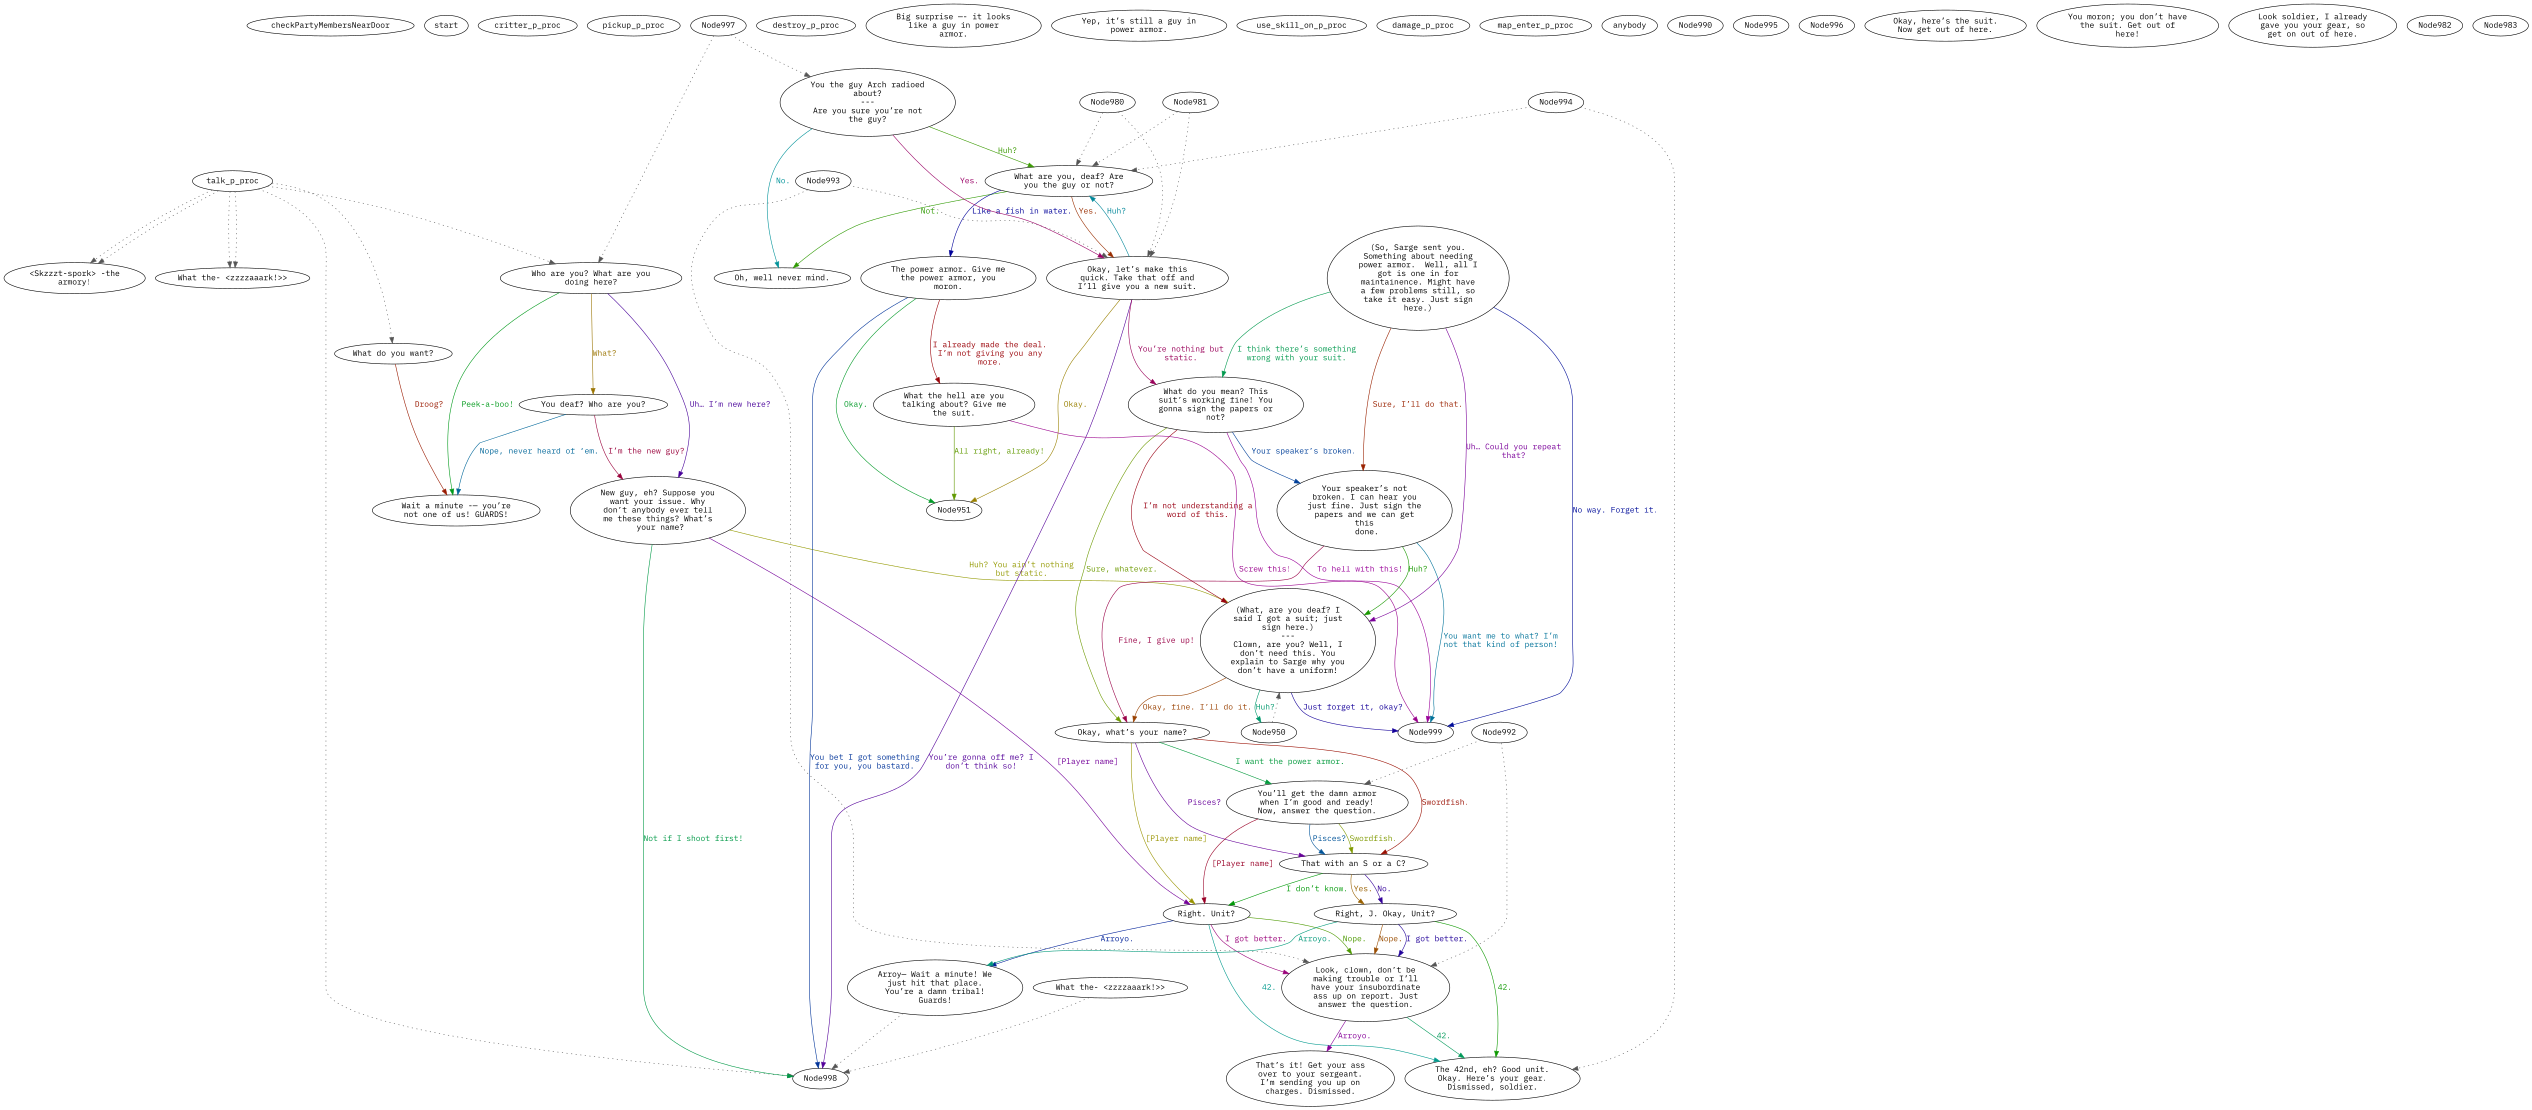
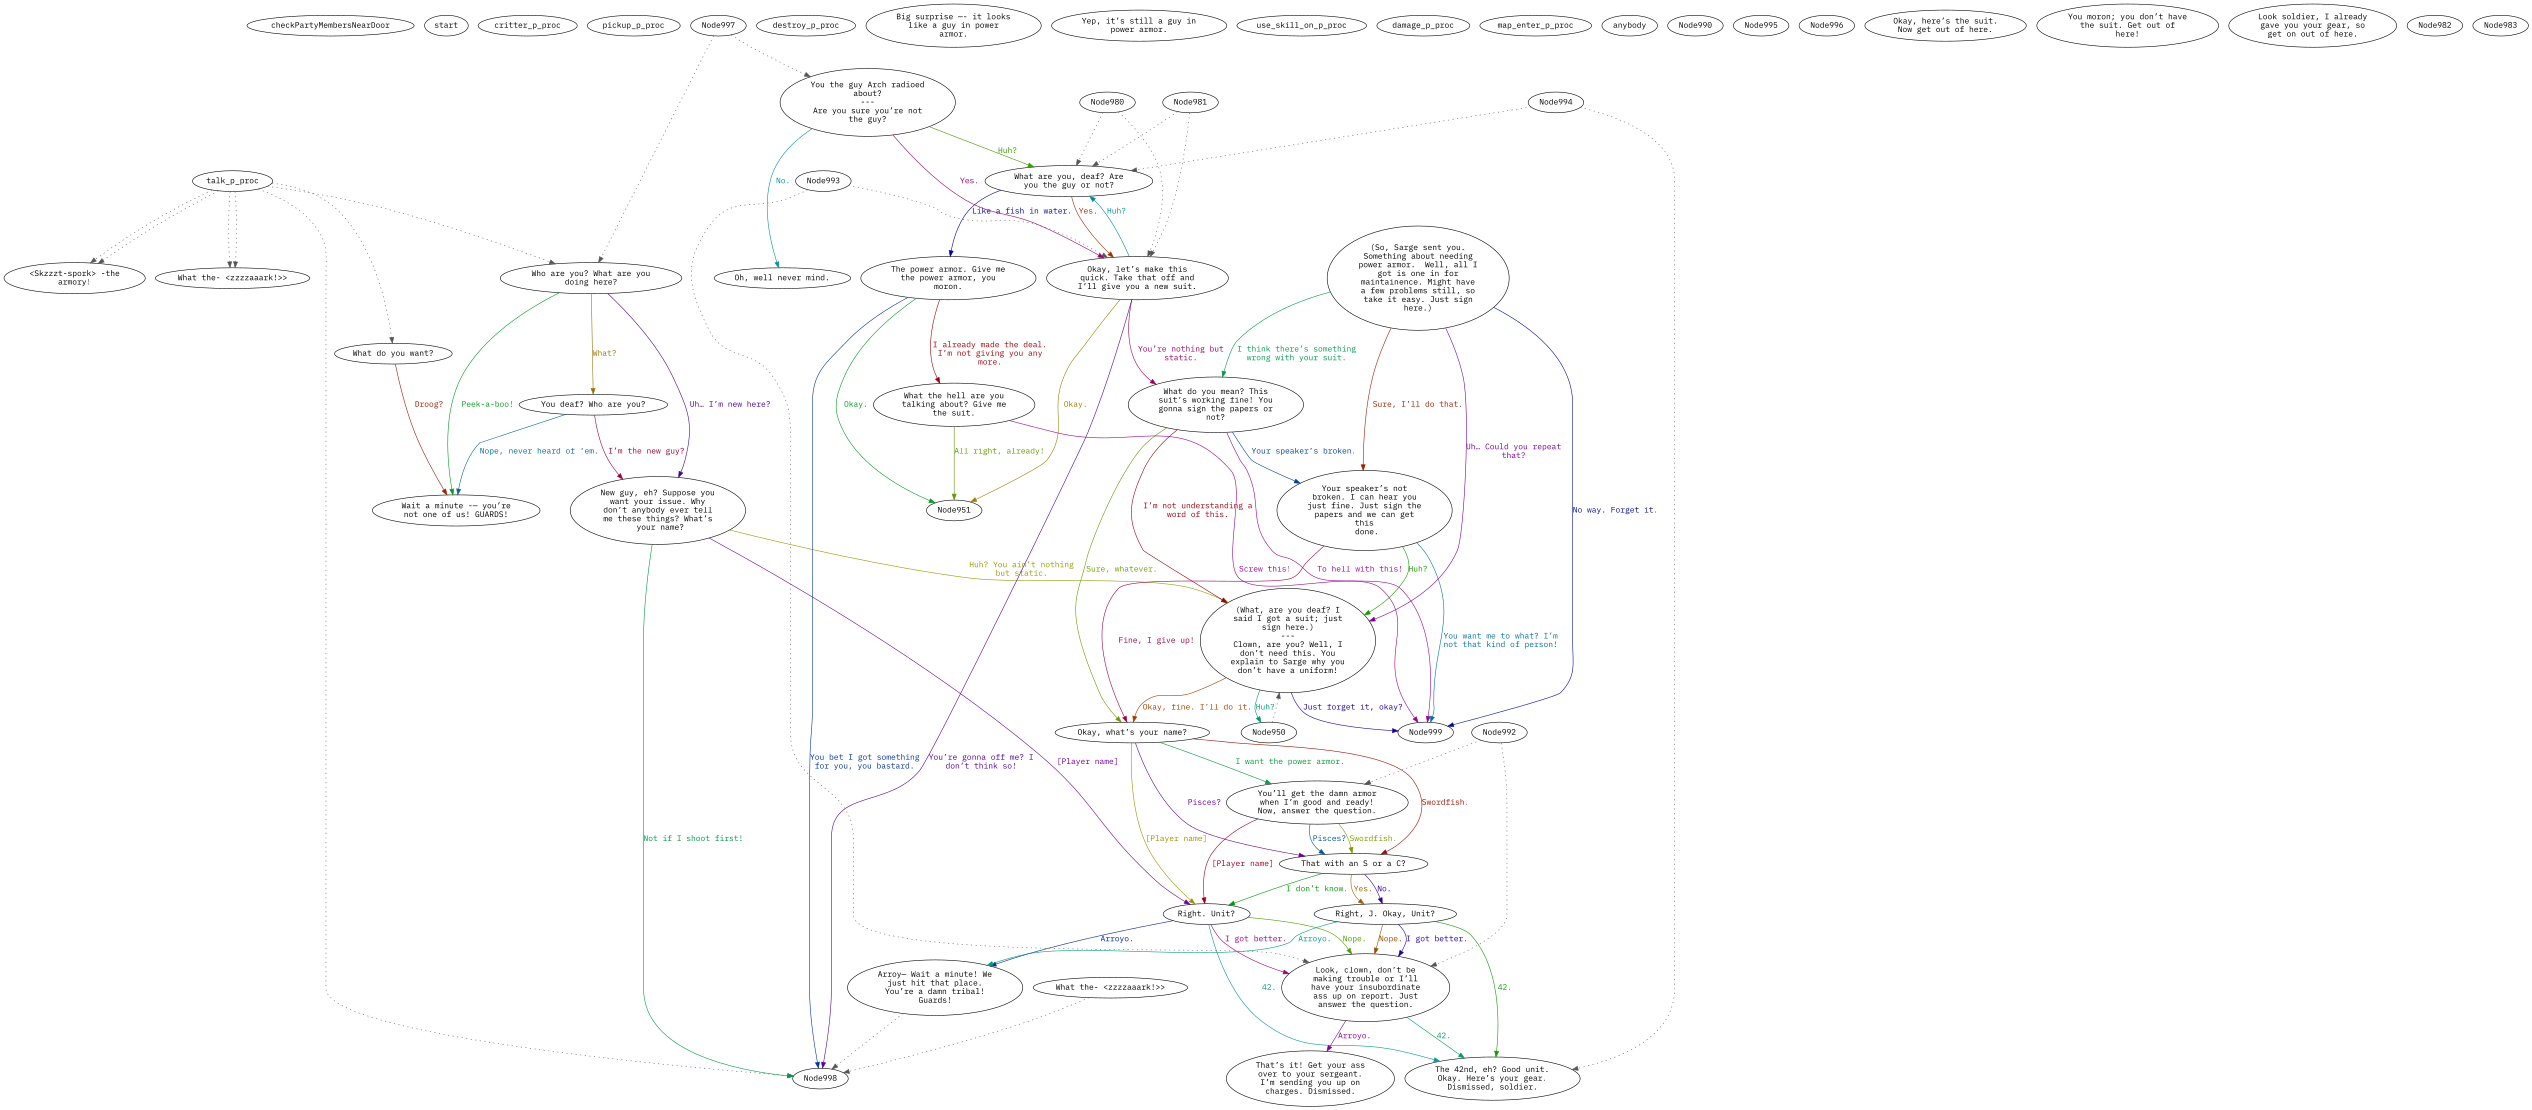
edge "What are you, deaf? Are you the guy or not?" -> "Oh, well never mind.": removed, label "Not."
